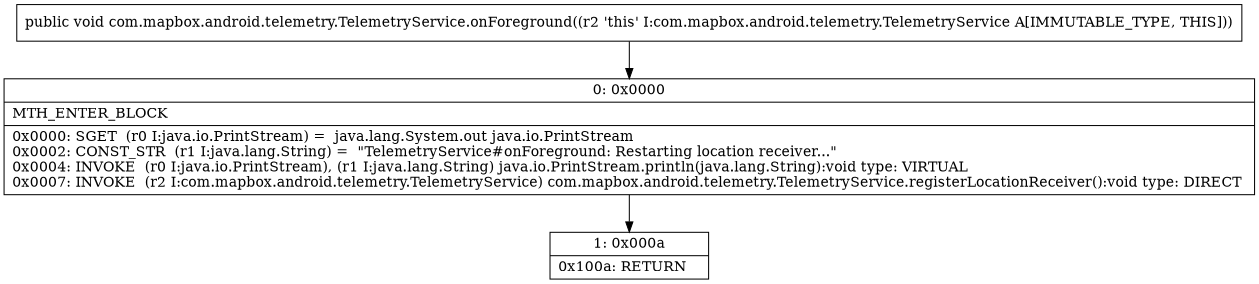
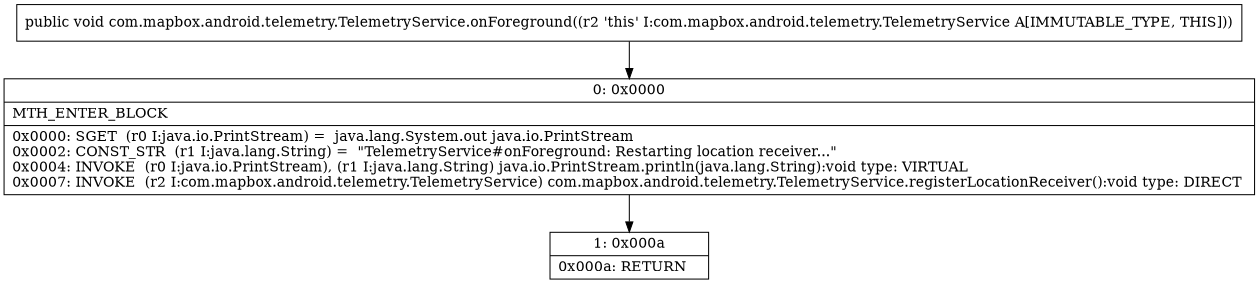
node "1: 0x000a": text "0x100a: RETURN" -> "0x000a: RETURN"
